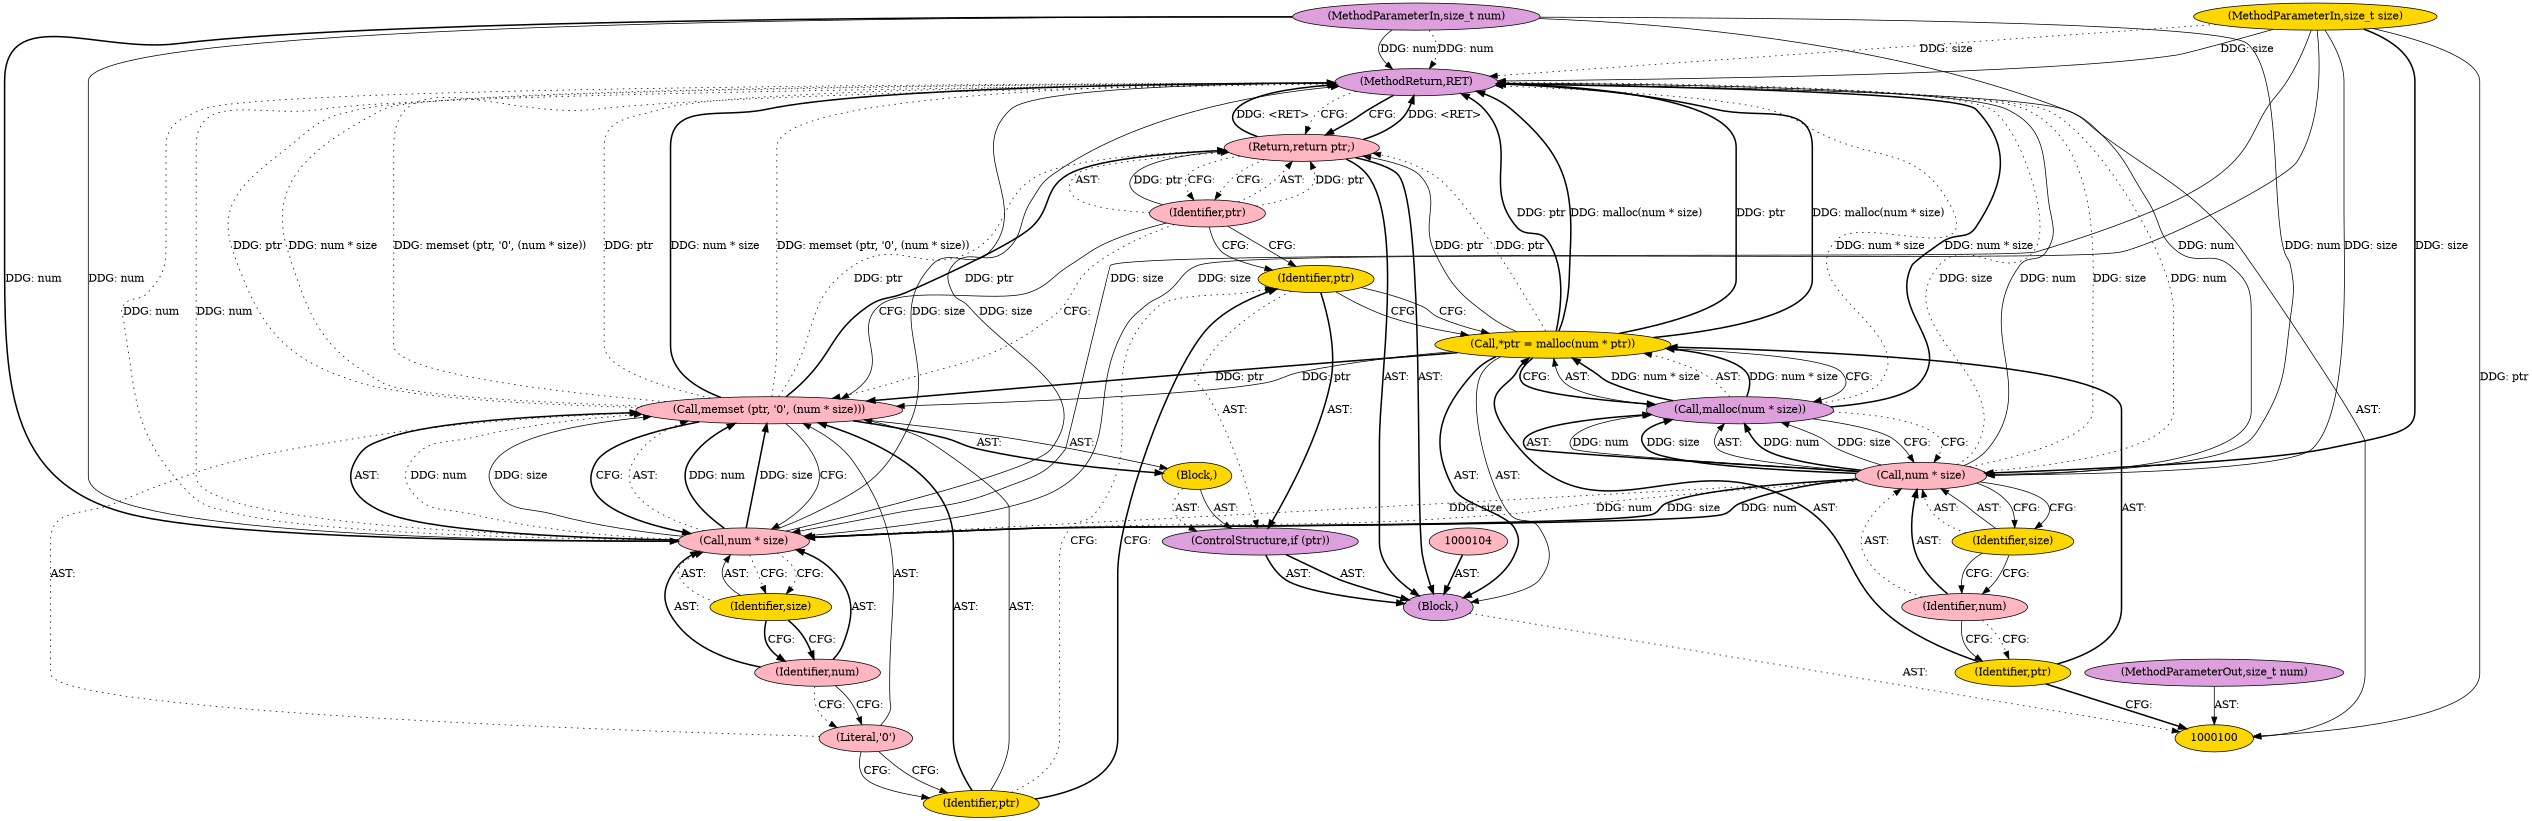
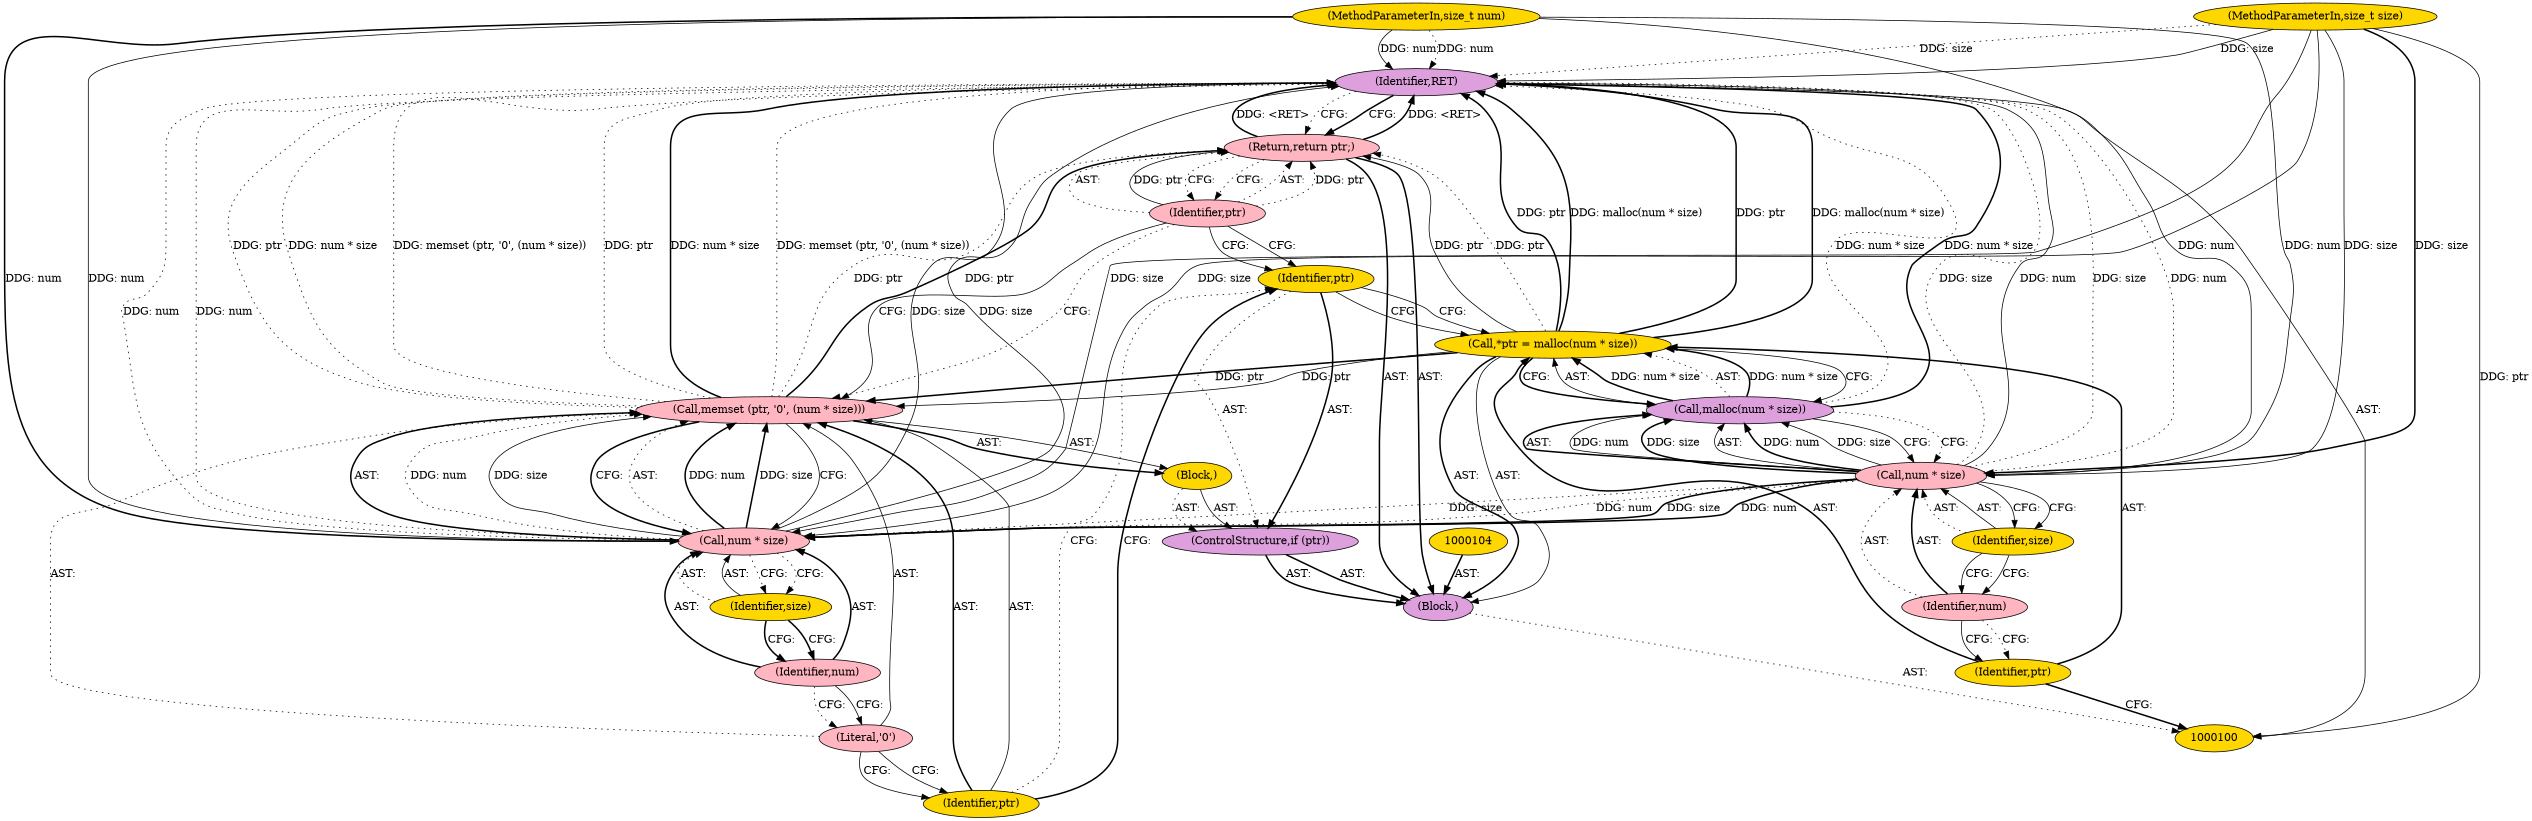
node "(MethodParameterIn,size_t num)": fillcolor plum -> gold
node "(MethodReturn,RET)": label "(MethodReturn,RET)" -> "(Identifier,RET)"
node "(Call,*ptr = malloc(num * ptr))": label "(Call,*ptr = malloc(num * ptr))" -> "(Call,*ptr = malloc(num * size))"
node "1000104": fillcolor lightpink -> gold
node "(MethodParameterOut,size_t num)": removed
